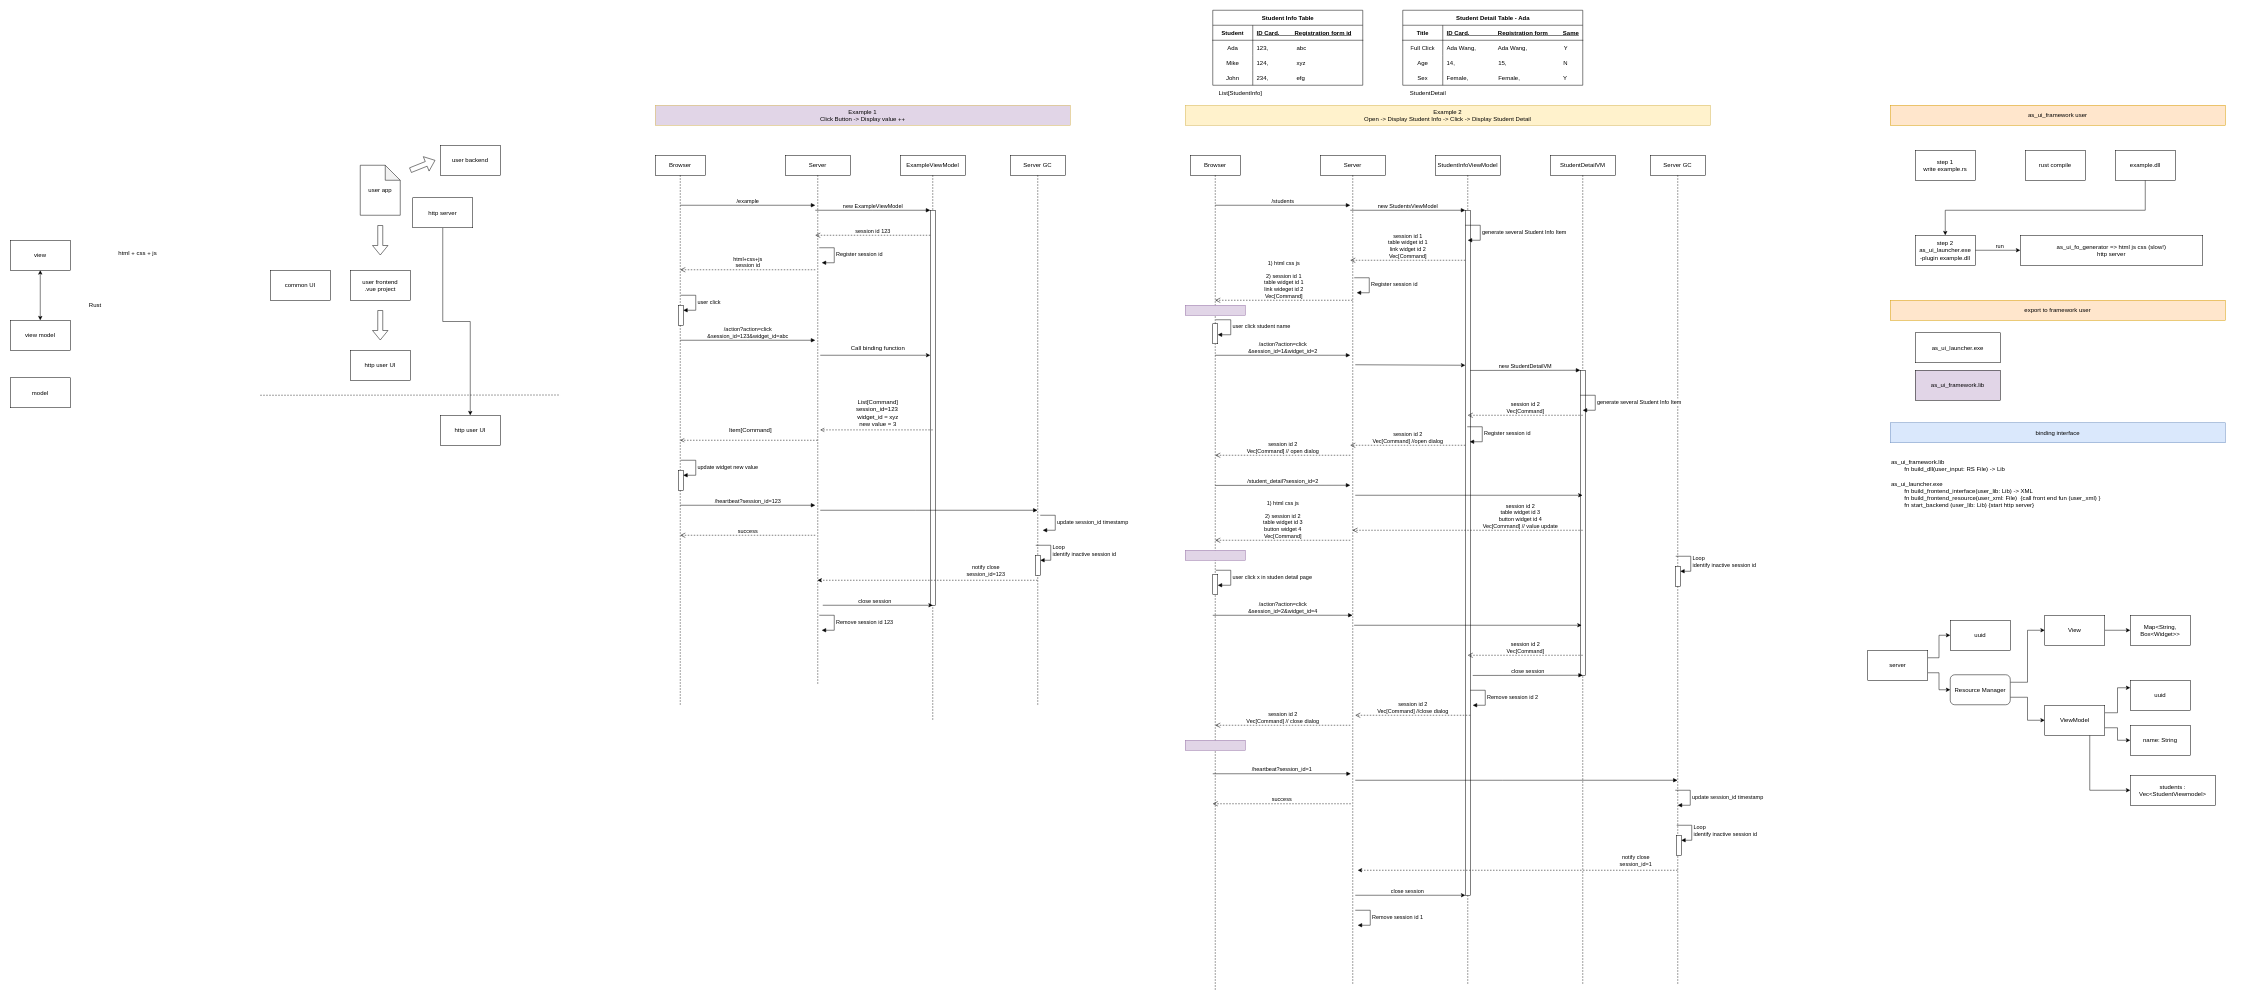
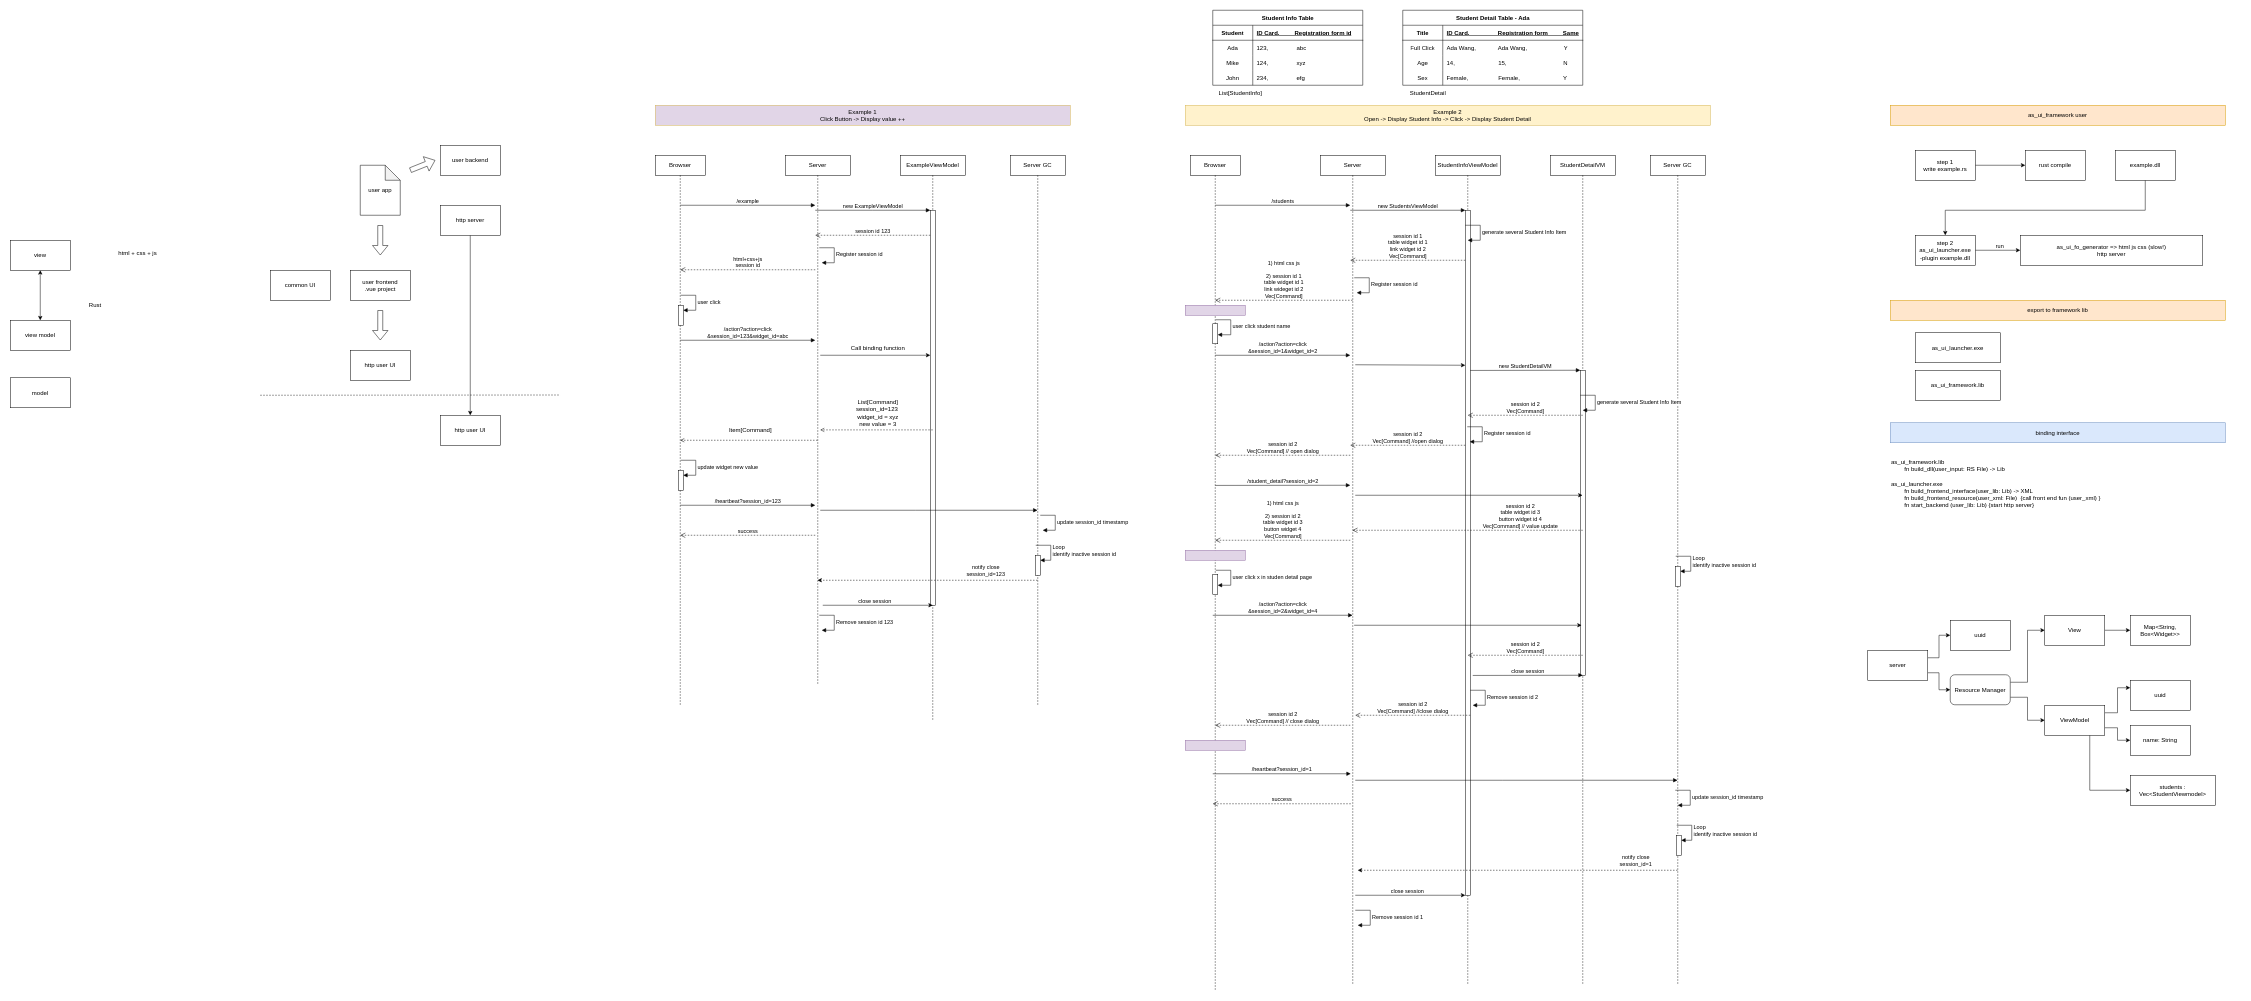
edge "step 1 write example.rs" -> "rust compile": added
node "http server": moved (443, 213) -> (470, 220)
node "export to framework user": label "export to framework user" -> "export to framework lib"
node "as_ui_framework.lib": fillcolor #e1d5e7 -> #ffffff
